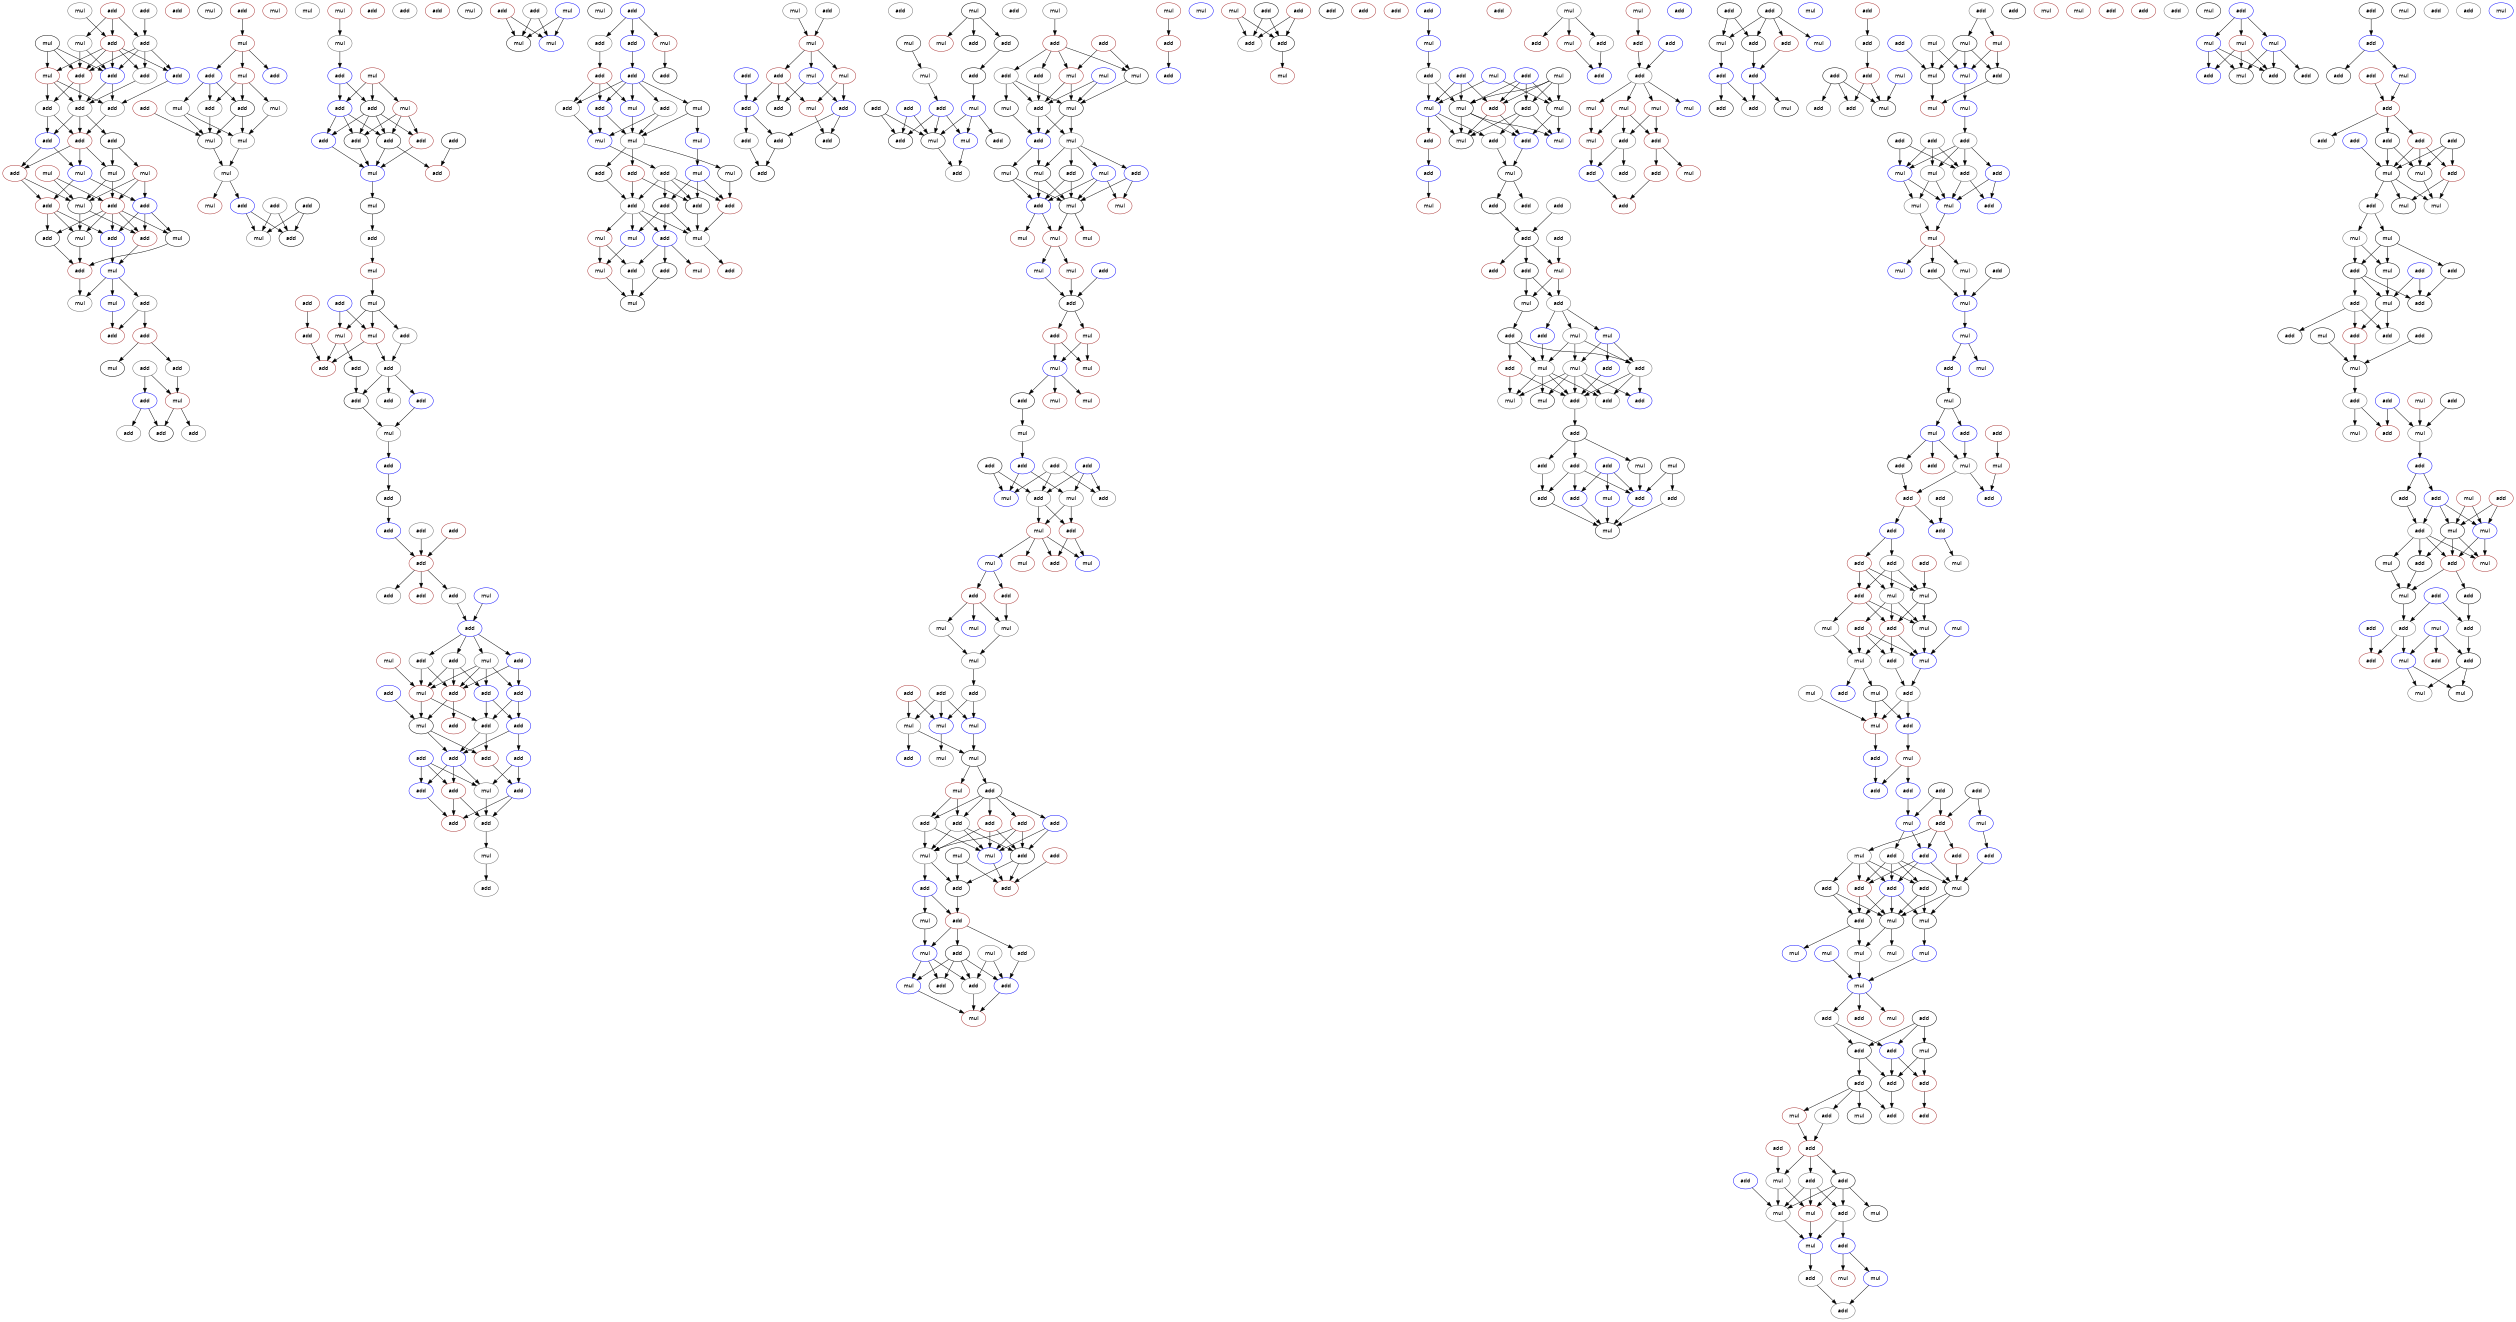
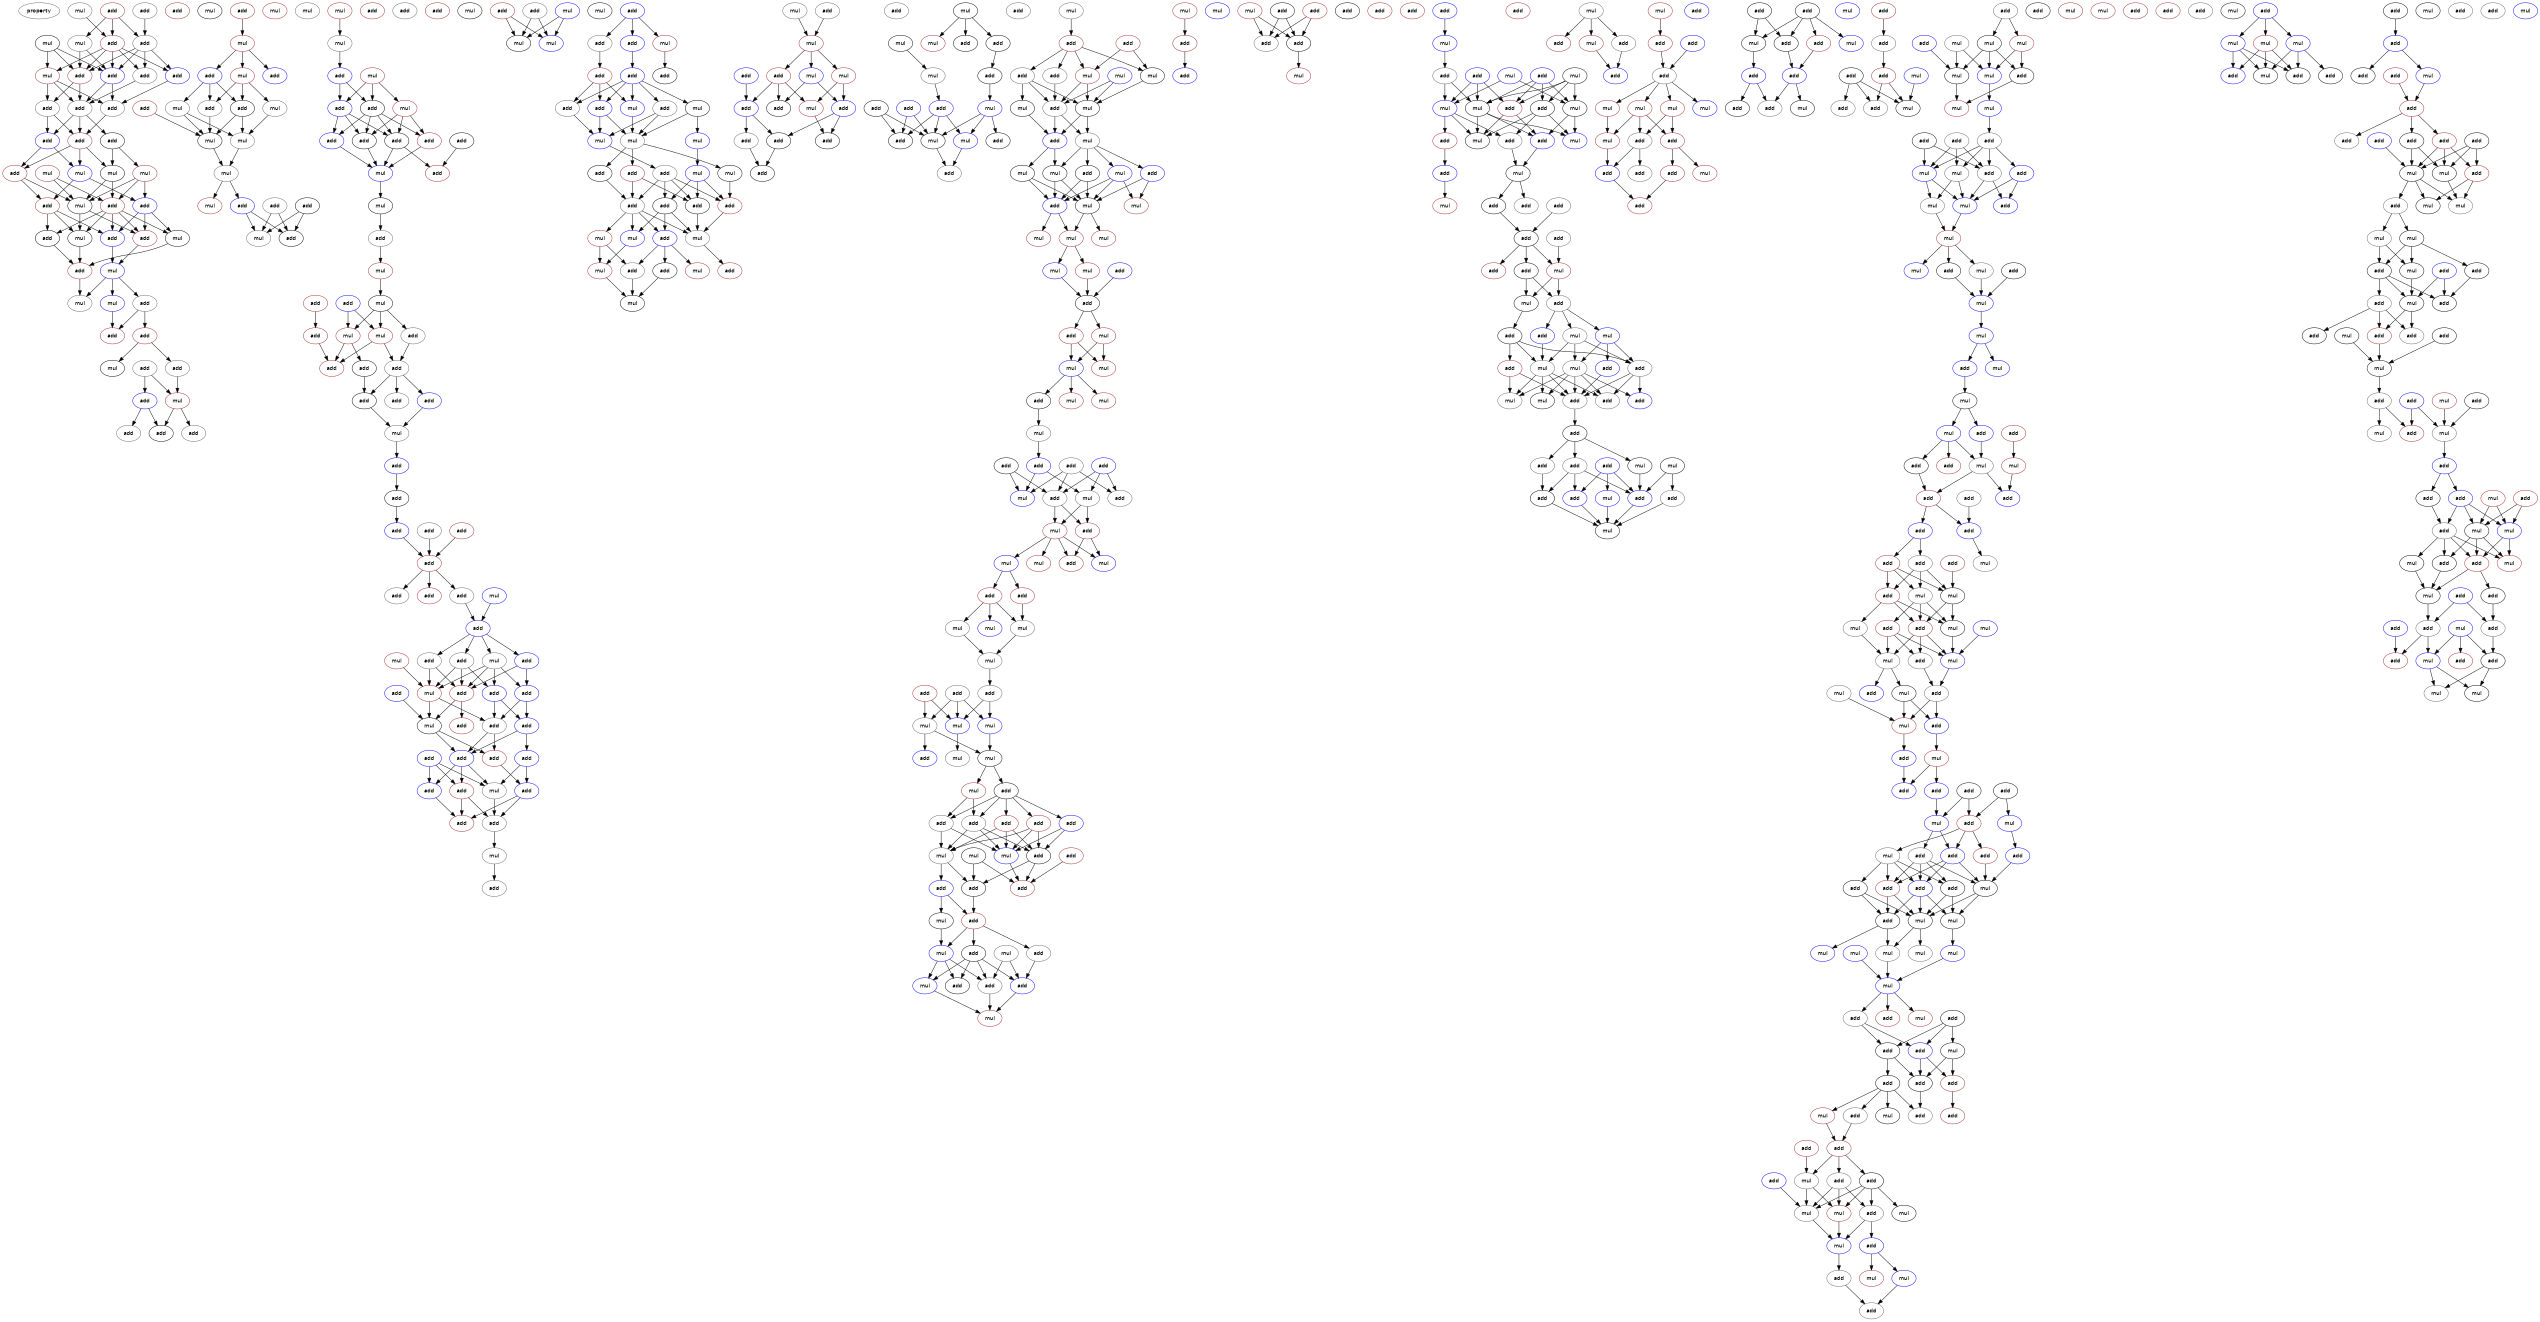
node "property": added
